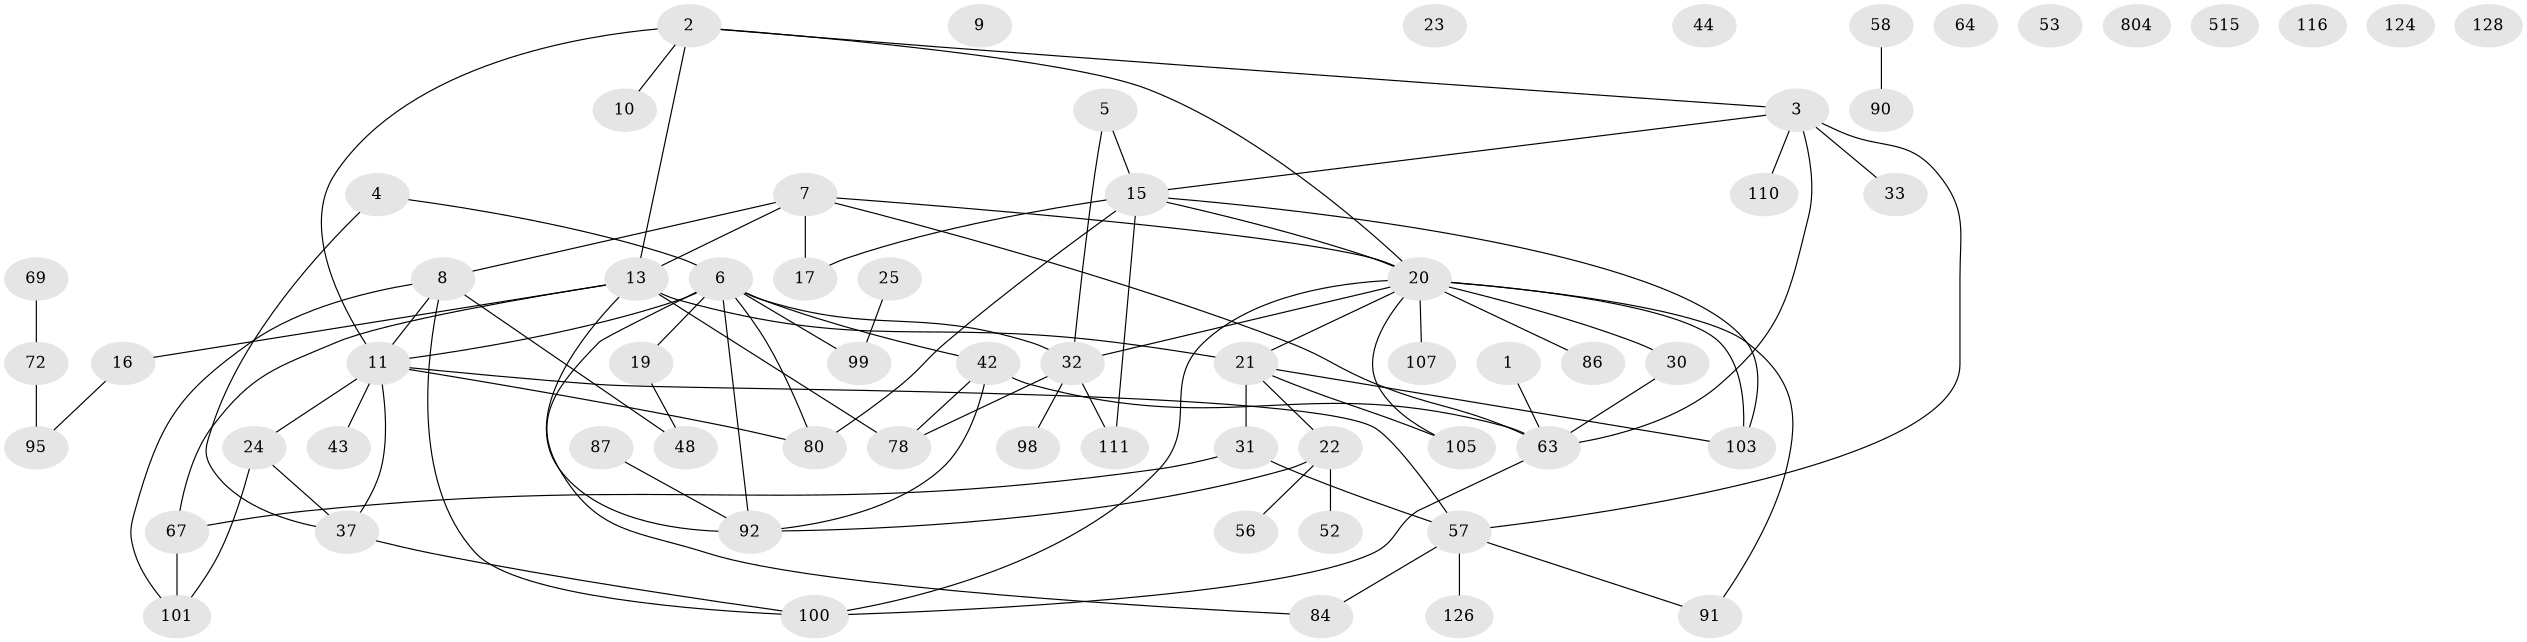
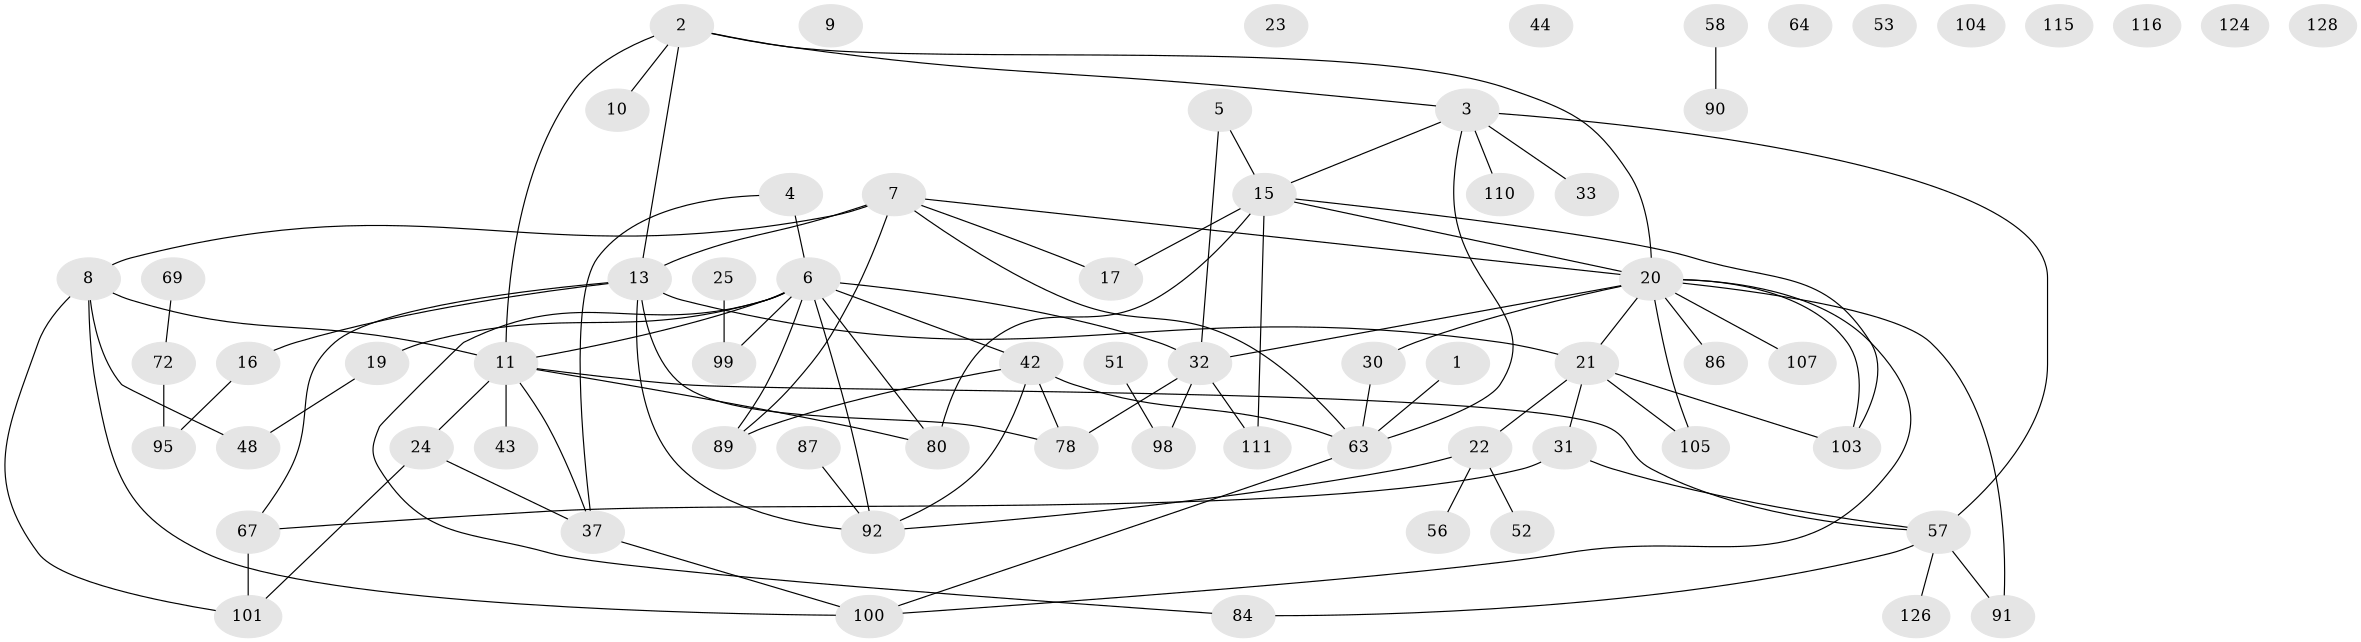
node "804": label "804" -> "104"
node "515": label "515" -> "115"
node "51": added
node "89": added
